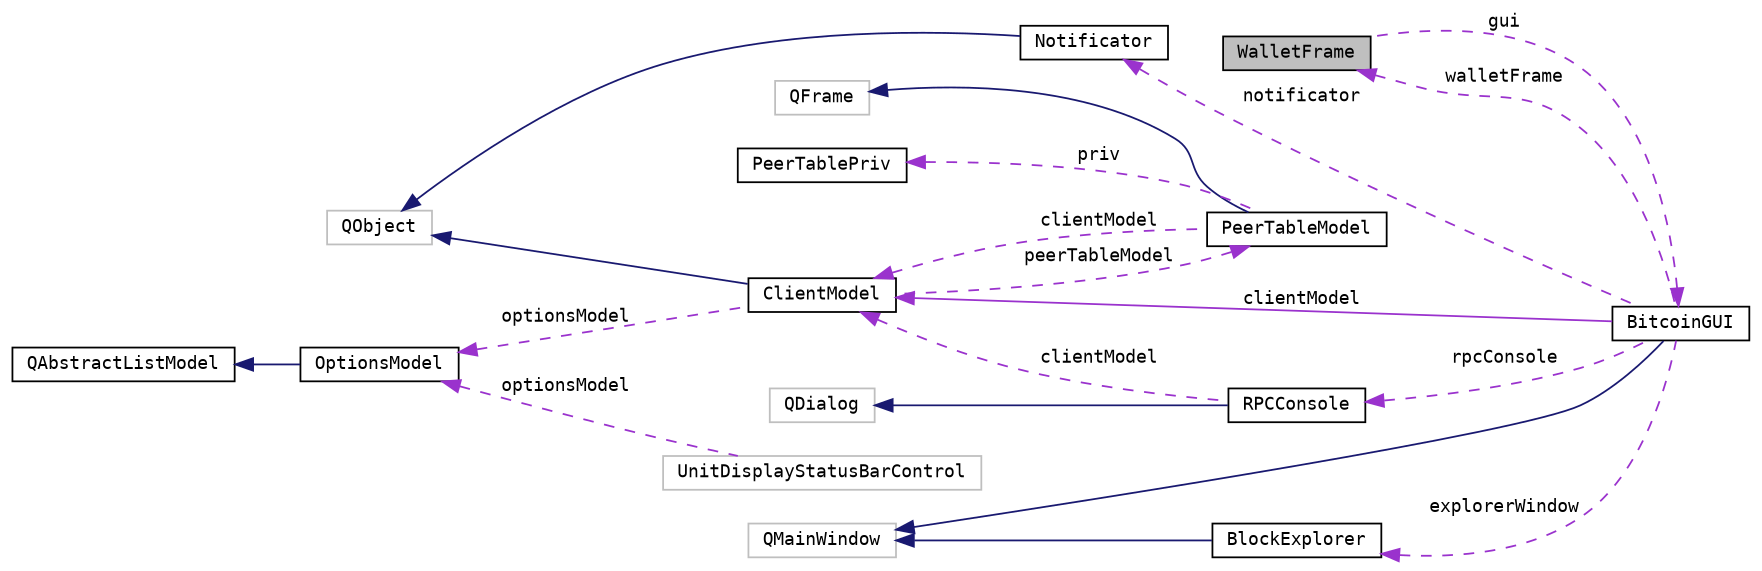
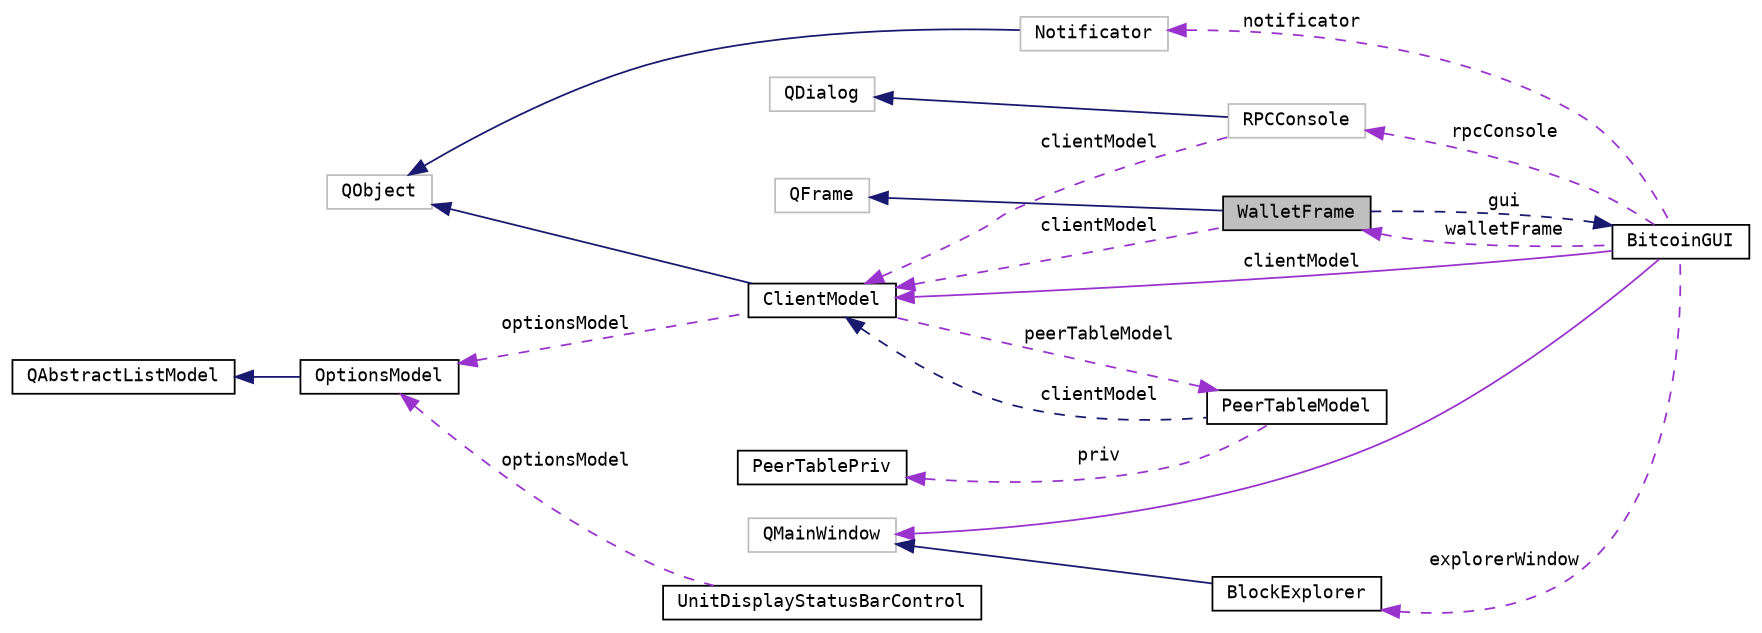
node "Notificator": color black -> grey75
edge "WalletFrame" -> "BitcoinGUI": color darkorchid3 -> midnightblue
edge "PeerTableModel" -> "QFrame": now "WalletFrame" -> "QFrame"
edge "PeerTableModel" -> "ClientModel": color darkorchid3 -> midnightblue
edge "WalletFrame" -> "ClientModel": added, label "clientModel"
node "RPCConsole": color black -> grey75
edge "BitcoinGUI" -> "QMainWindow": color midnightblue -> darkorchid3
node "UnitDisplayStatusBarControl": color grey75 -> black
